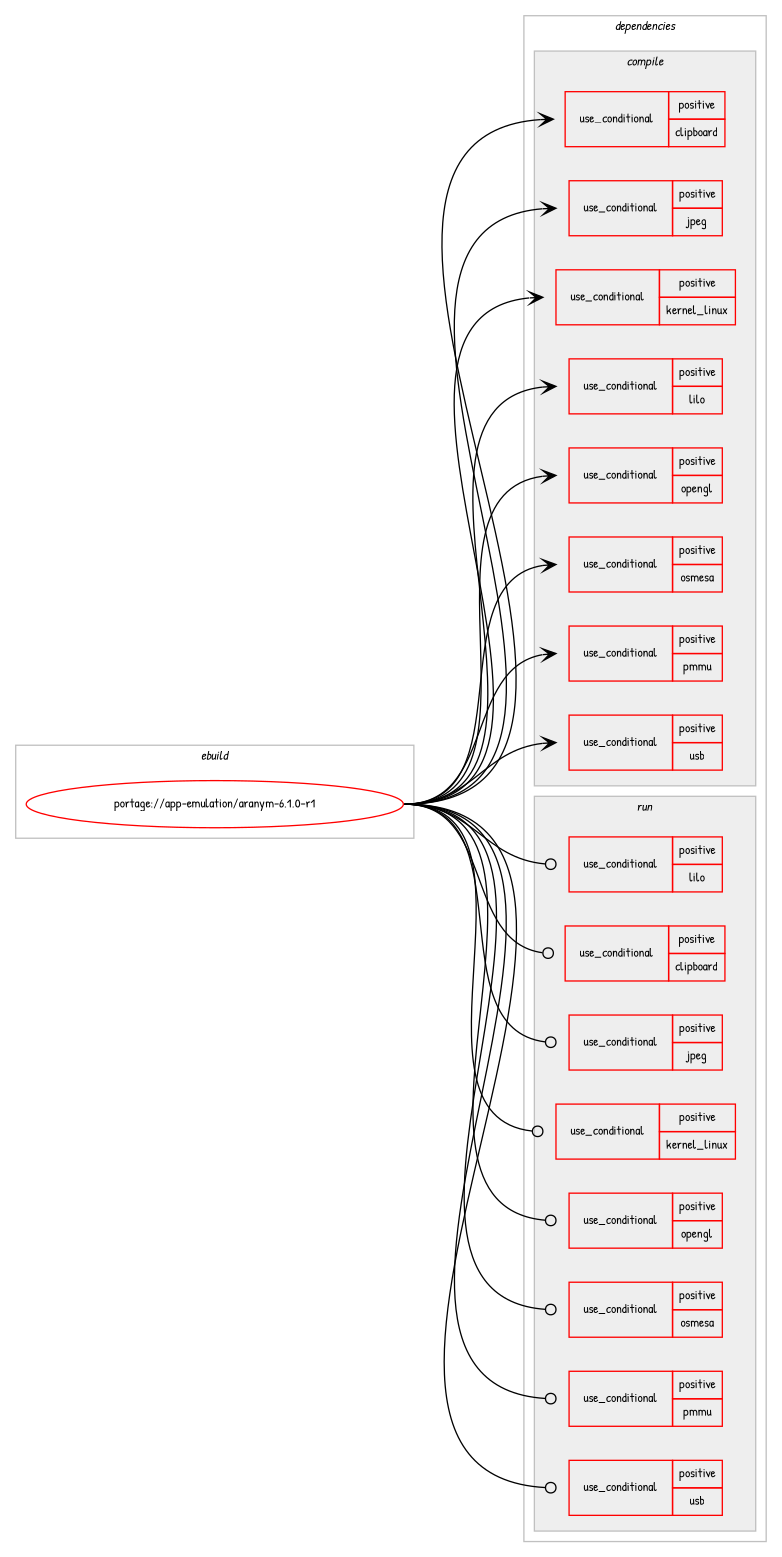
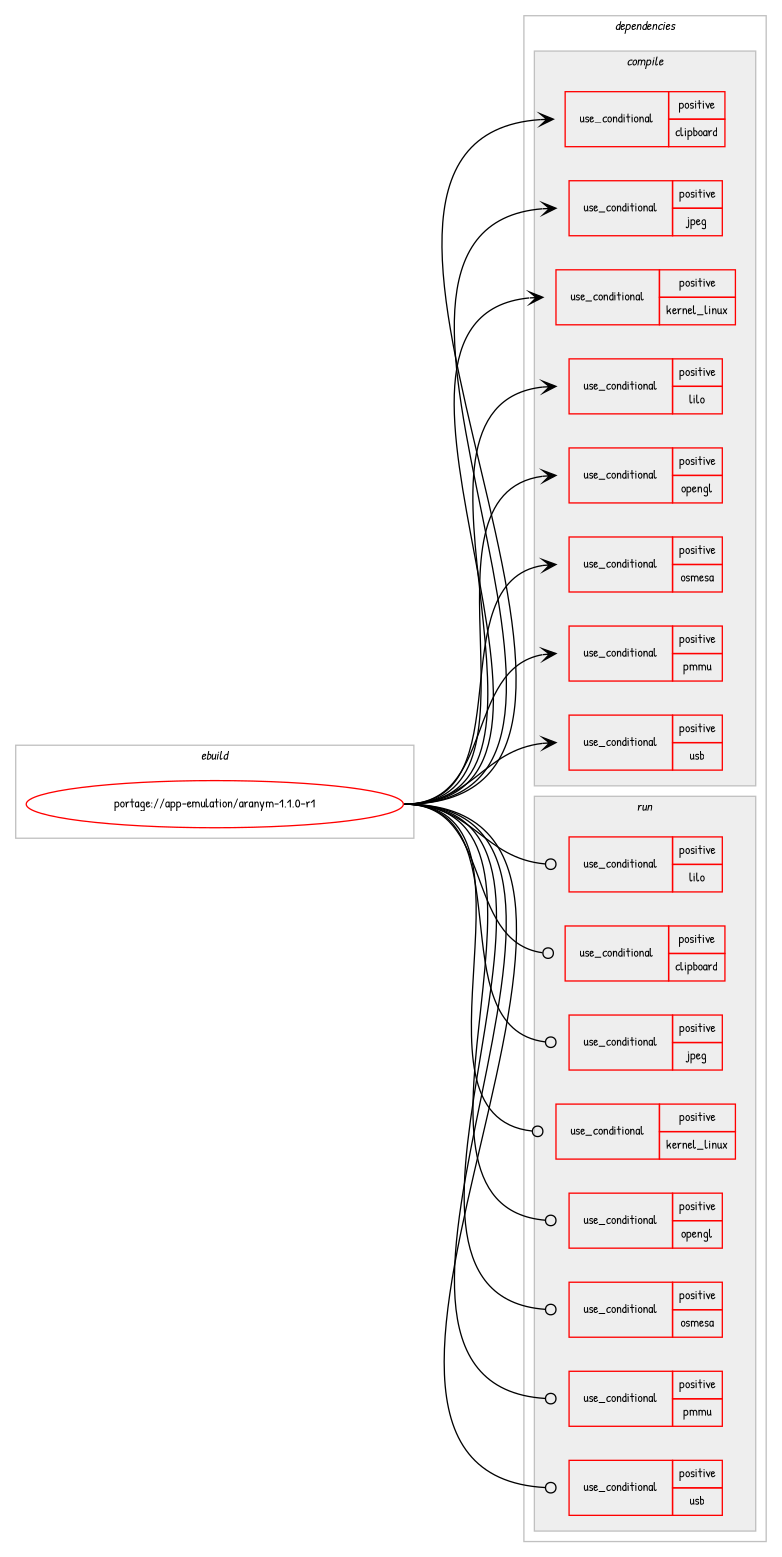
node "portage://app-emulation/aranym-6.1.0-r1": label "portage://app-emulation/aranym-6.1.0-r1" -> "portage://app-emulation/aranym-1.1.0-r1"
